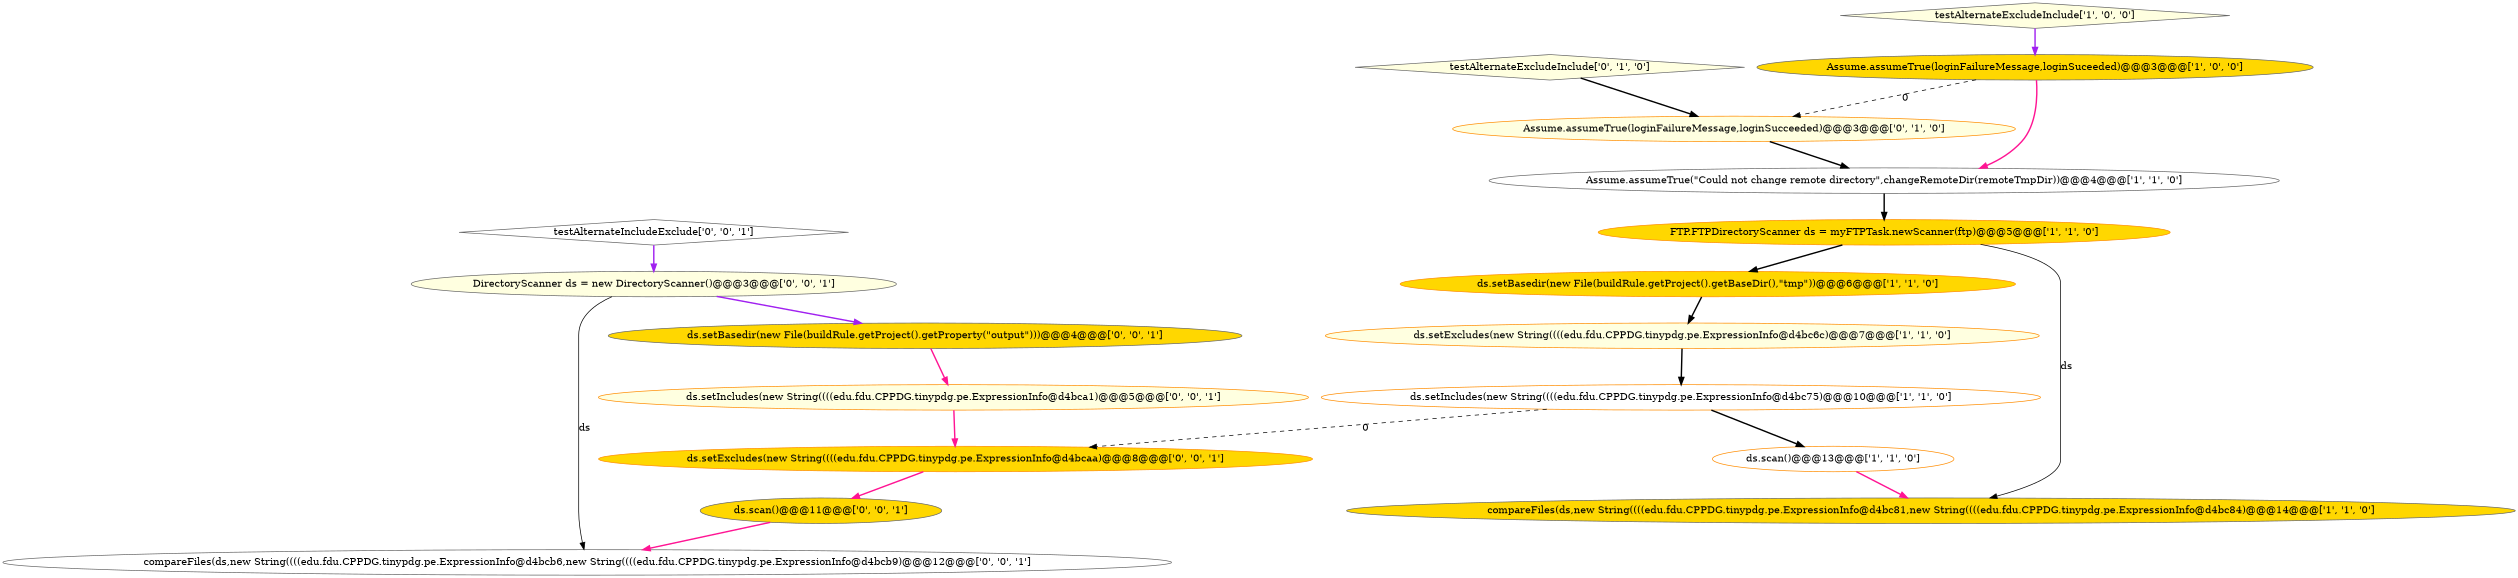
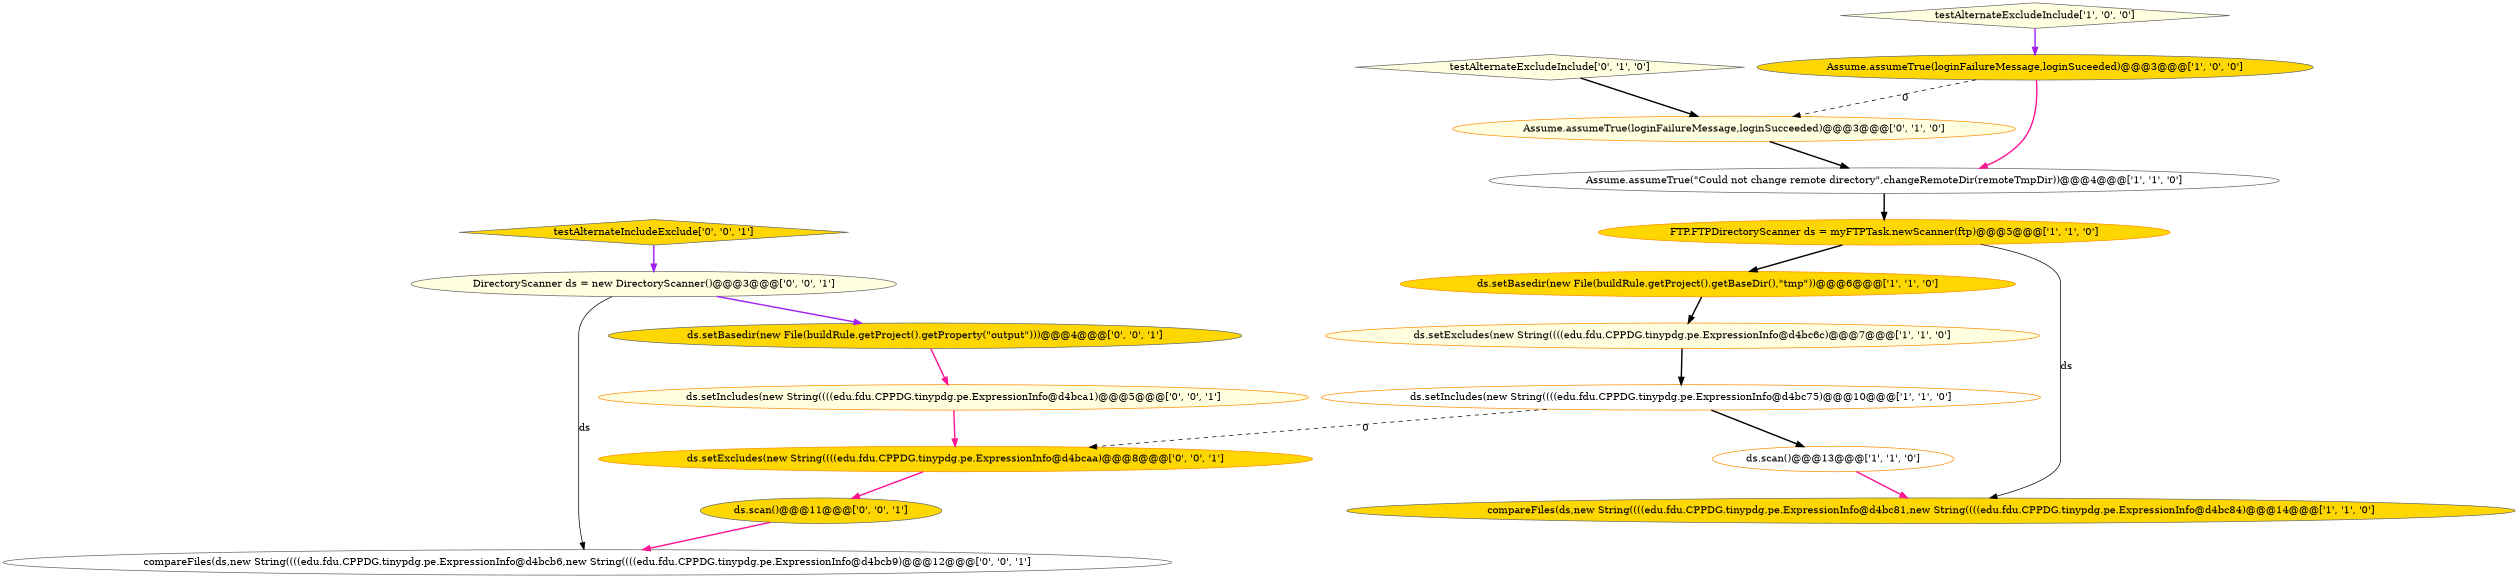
node "testAlternateIncludeExclude['0', '0', '1']": fillcolor white -> gold
